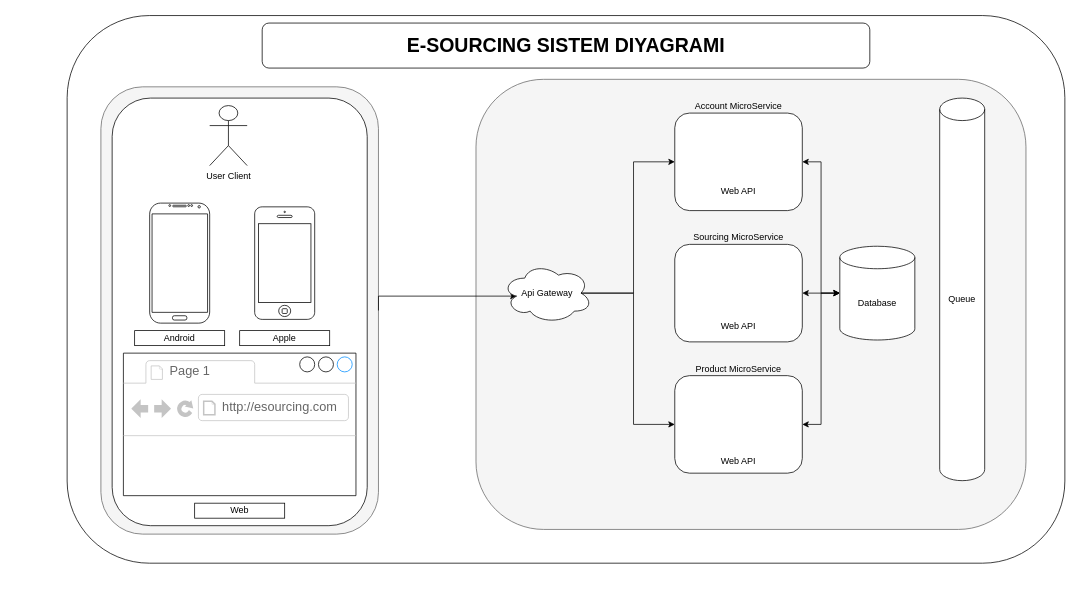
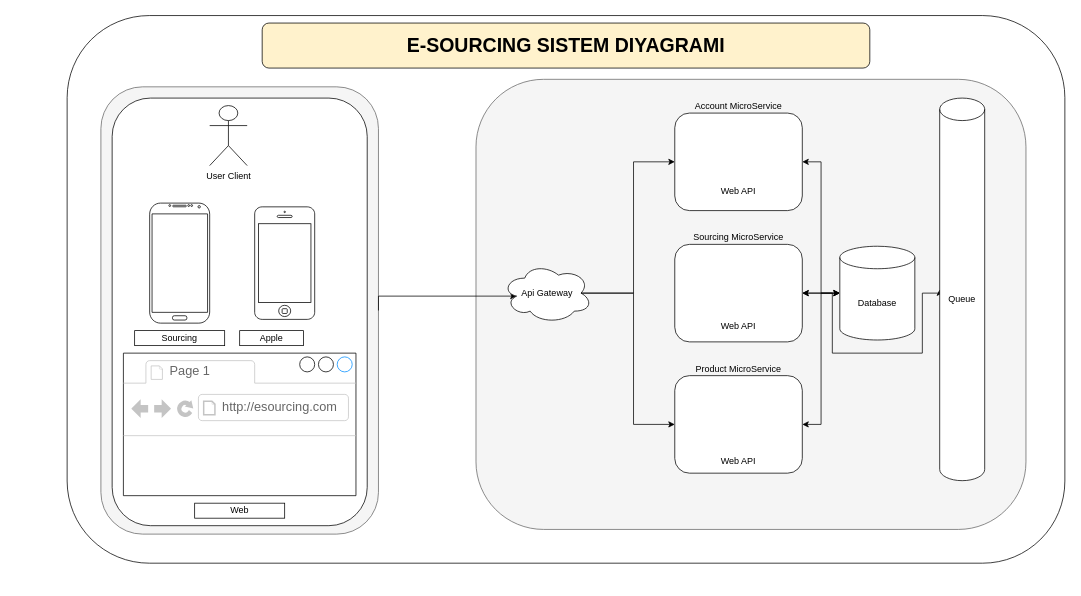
node "E-SOURCING SISTEM DIYAGRAMI": fillcolor #ffffff -> #fff2cc
edge "Queue" -- "Sourcing MicroService": added
node "Android": label "Android" -> "Sourcing"
node "Apple": size 90x15 -> 64x15
